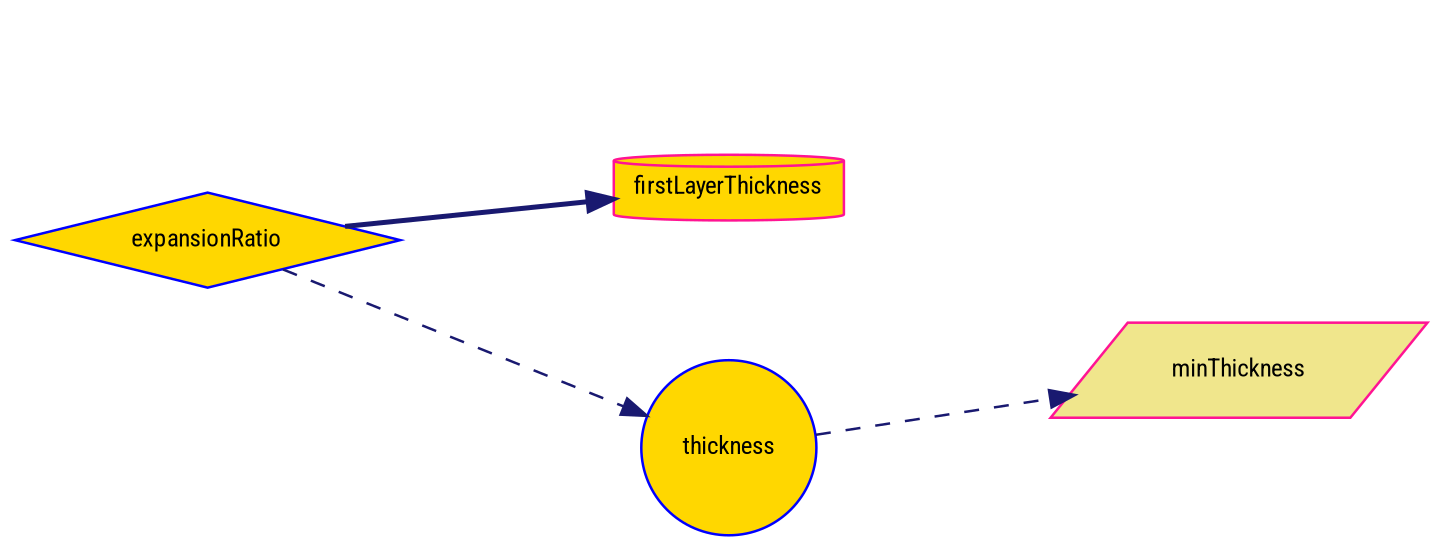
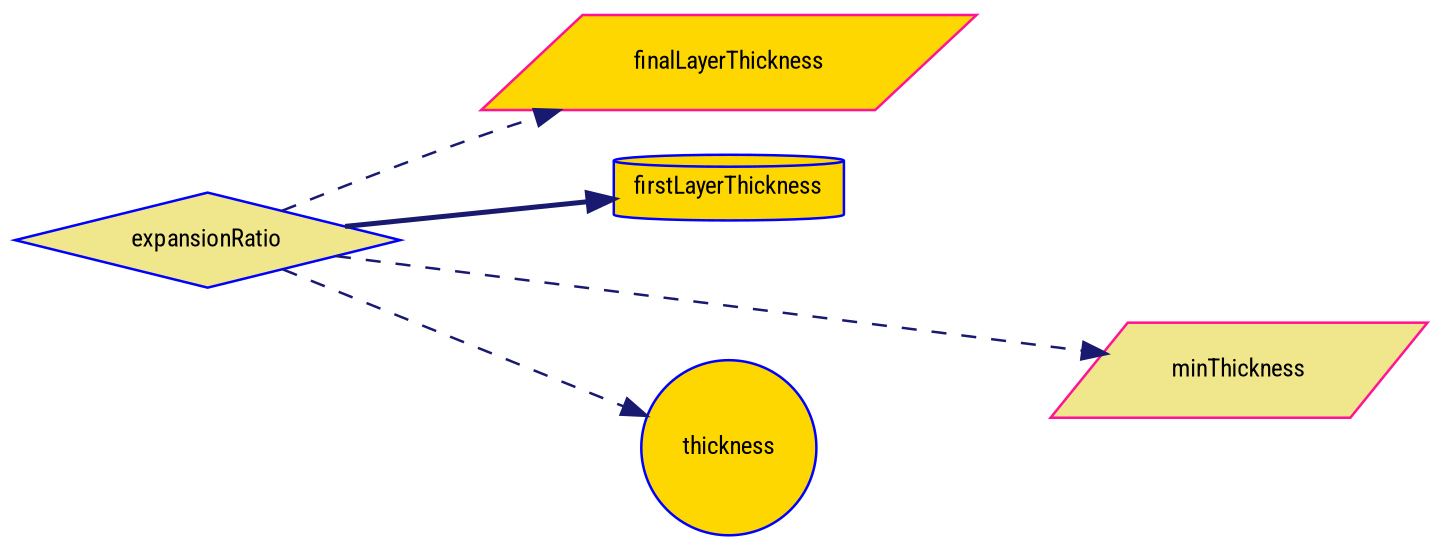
node "finalLayerThickness": added
node "firstLayerThickness": color deeppink -> blue
node "expansionRatio": fillcolor gold -> khaki
edge "thickness" -> "minThickness": now "expansionRatio" -> "minThickness"
